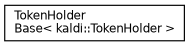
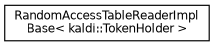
node "TokenHolder Base< kaldi::TokenHolder >": label "TokenHolder Base< kaldi::TokenHolder >" -> "RandomAccessTableReaderImpl Base< kaldi::TokenHolder >"
